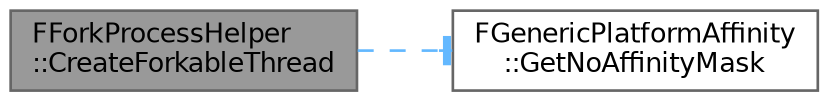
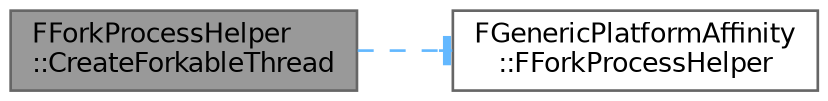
node "FGenericPlatformAffinity ::GetNoAffinityMask": label "FGenericPlatformAffinity ::GetNoAffinityMask" -> "FGenericPlatformAffinity ::FForkProcessHelper"
